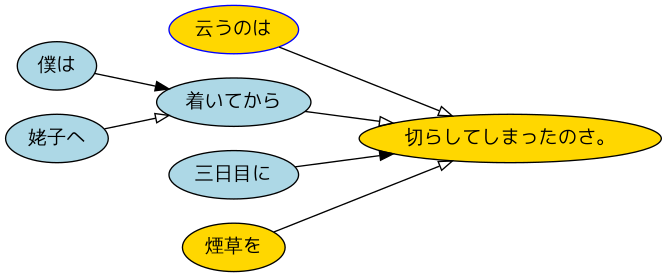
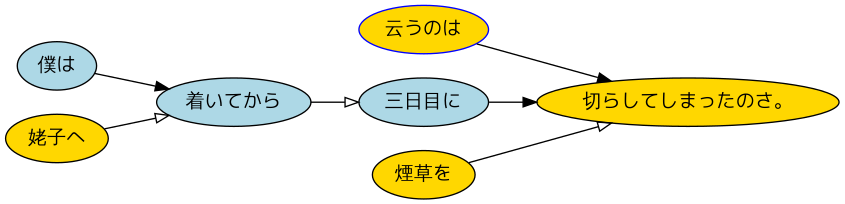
edge "云うのは" -> "切らしてしまったのさ。": arrowhead onormal -> normal
edge "着いてから" -> "切らしてしまったのさ。": now "着いてから" -> "三日目に"
node "姥子へ": fillcolor lightblue -> gold
